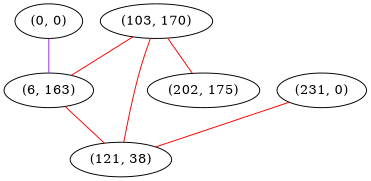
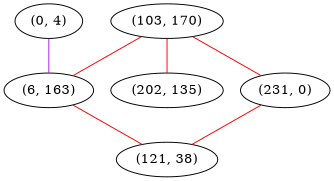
node "(0, 0)": label "(0, 0)" -> "(0, 4)"
edge "(103, 170)" -- "(121, 38)": now "(103, 170)" -- "(231, 0)"
node "(202, 175)": label "(202, 175)" -> "(202, 135)"
